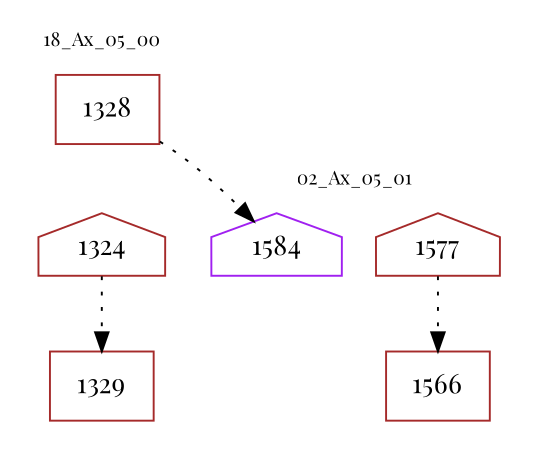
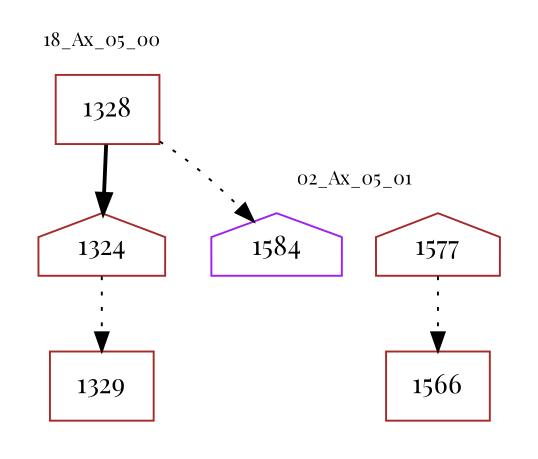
edge "1328" -> "1324": added
